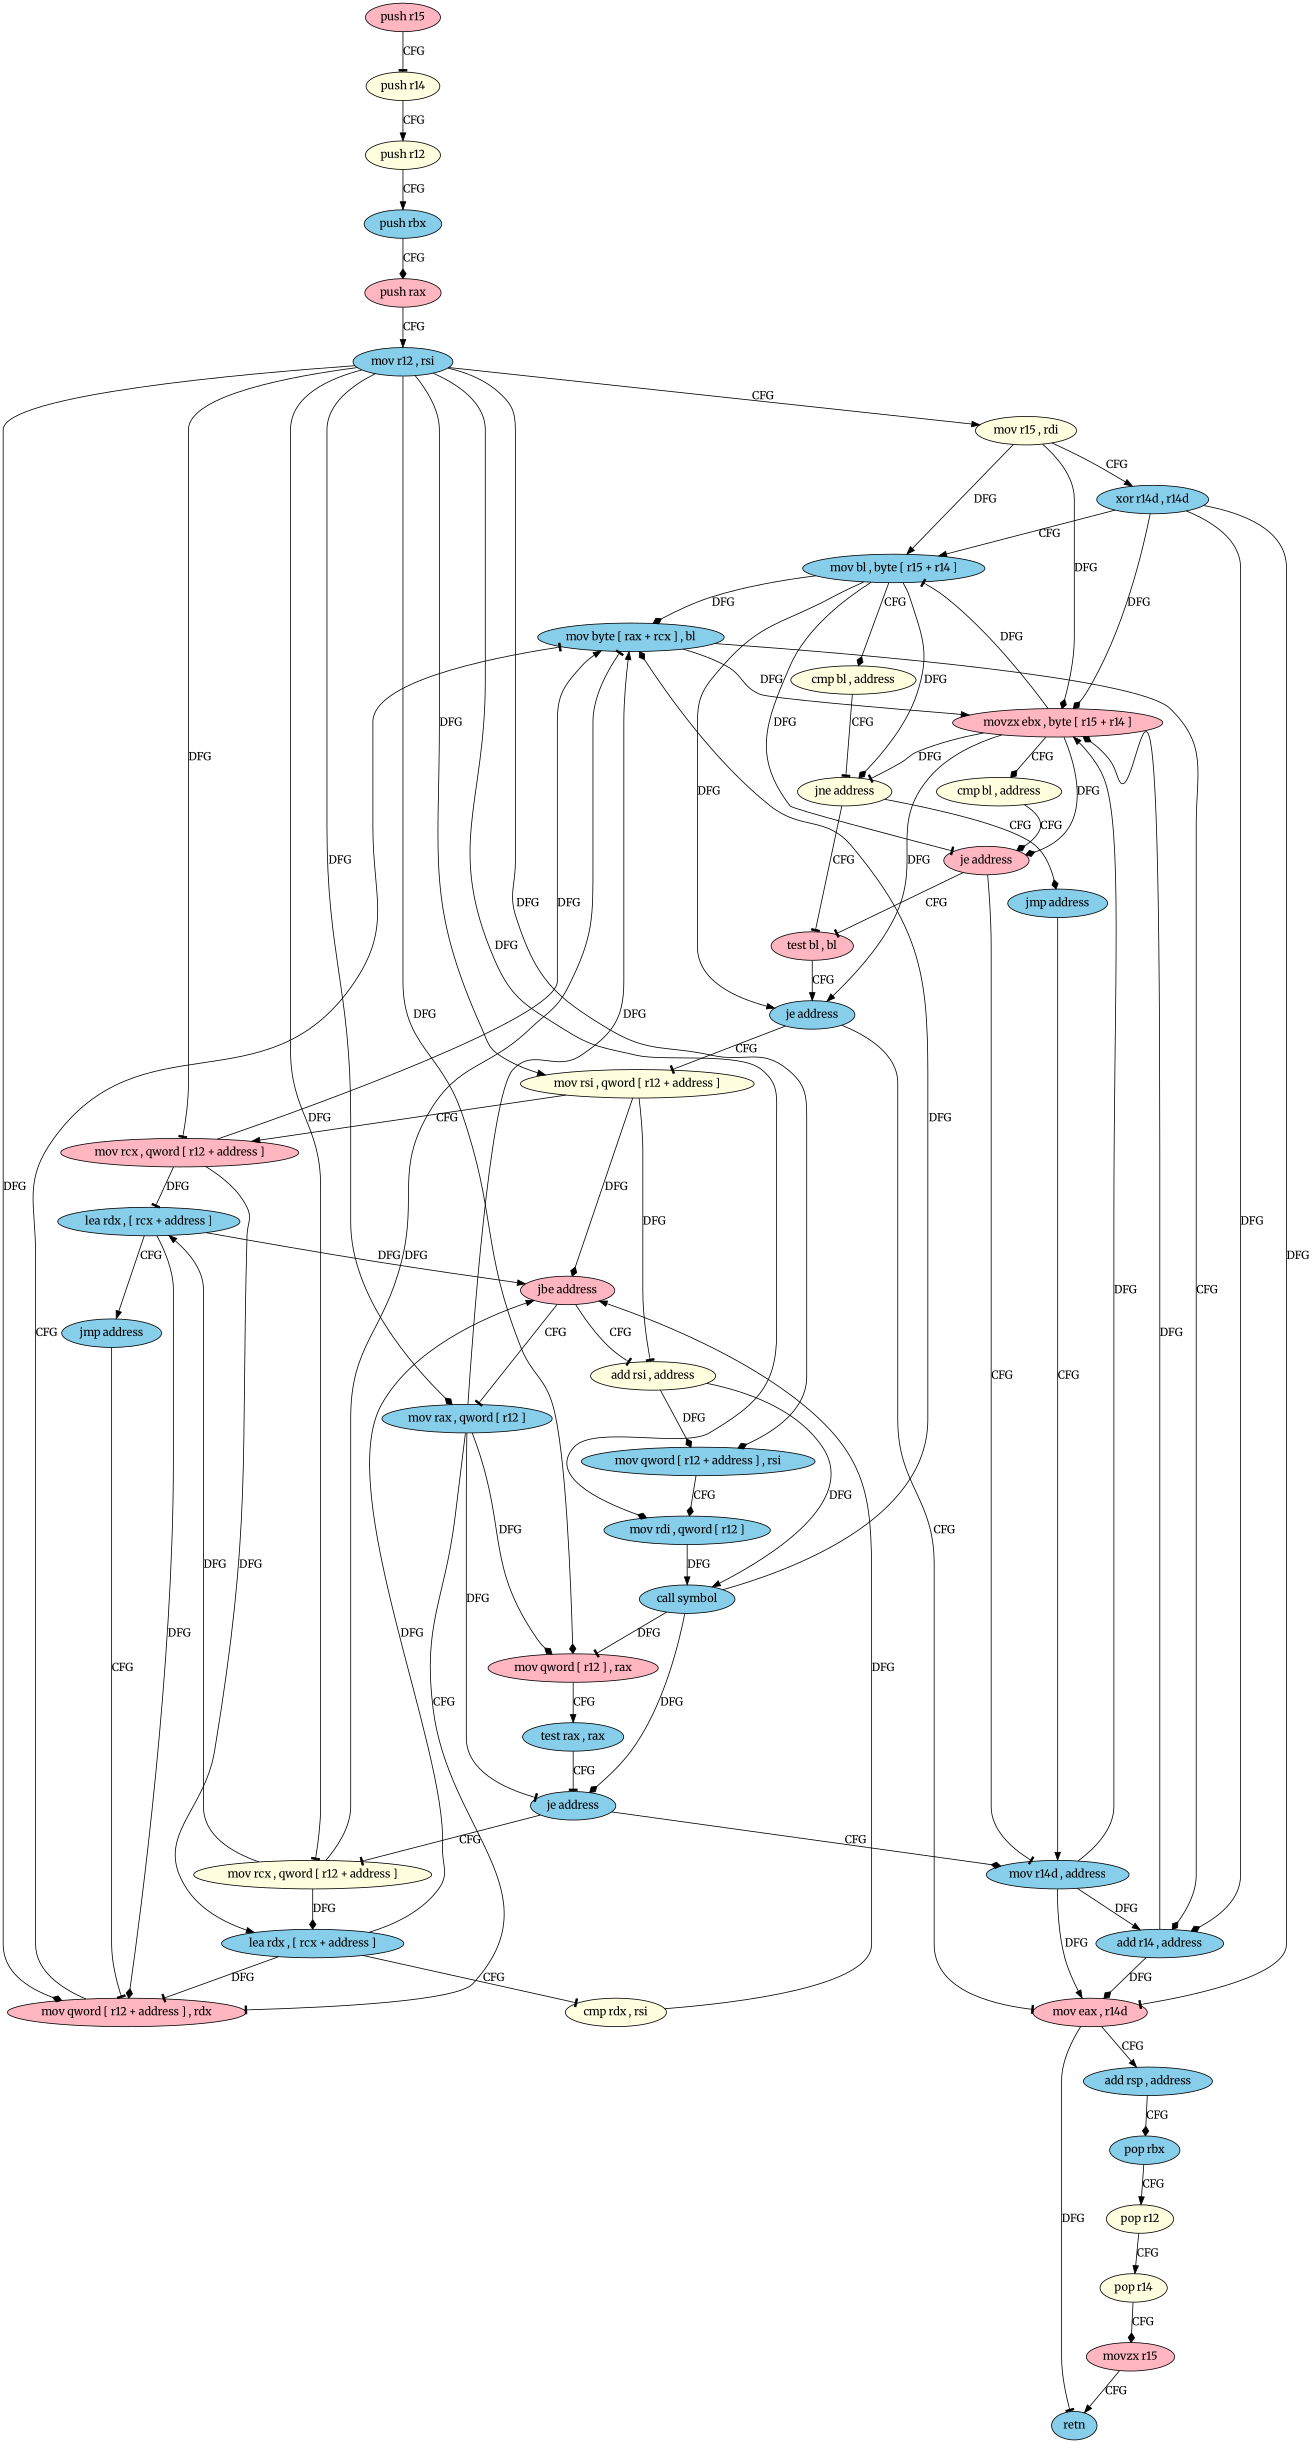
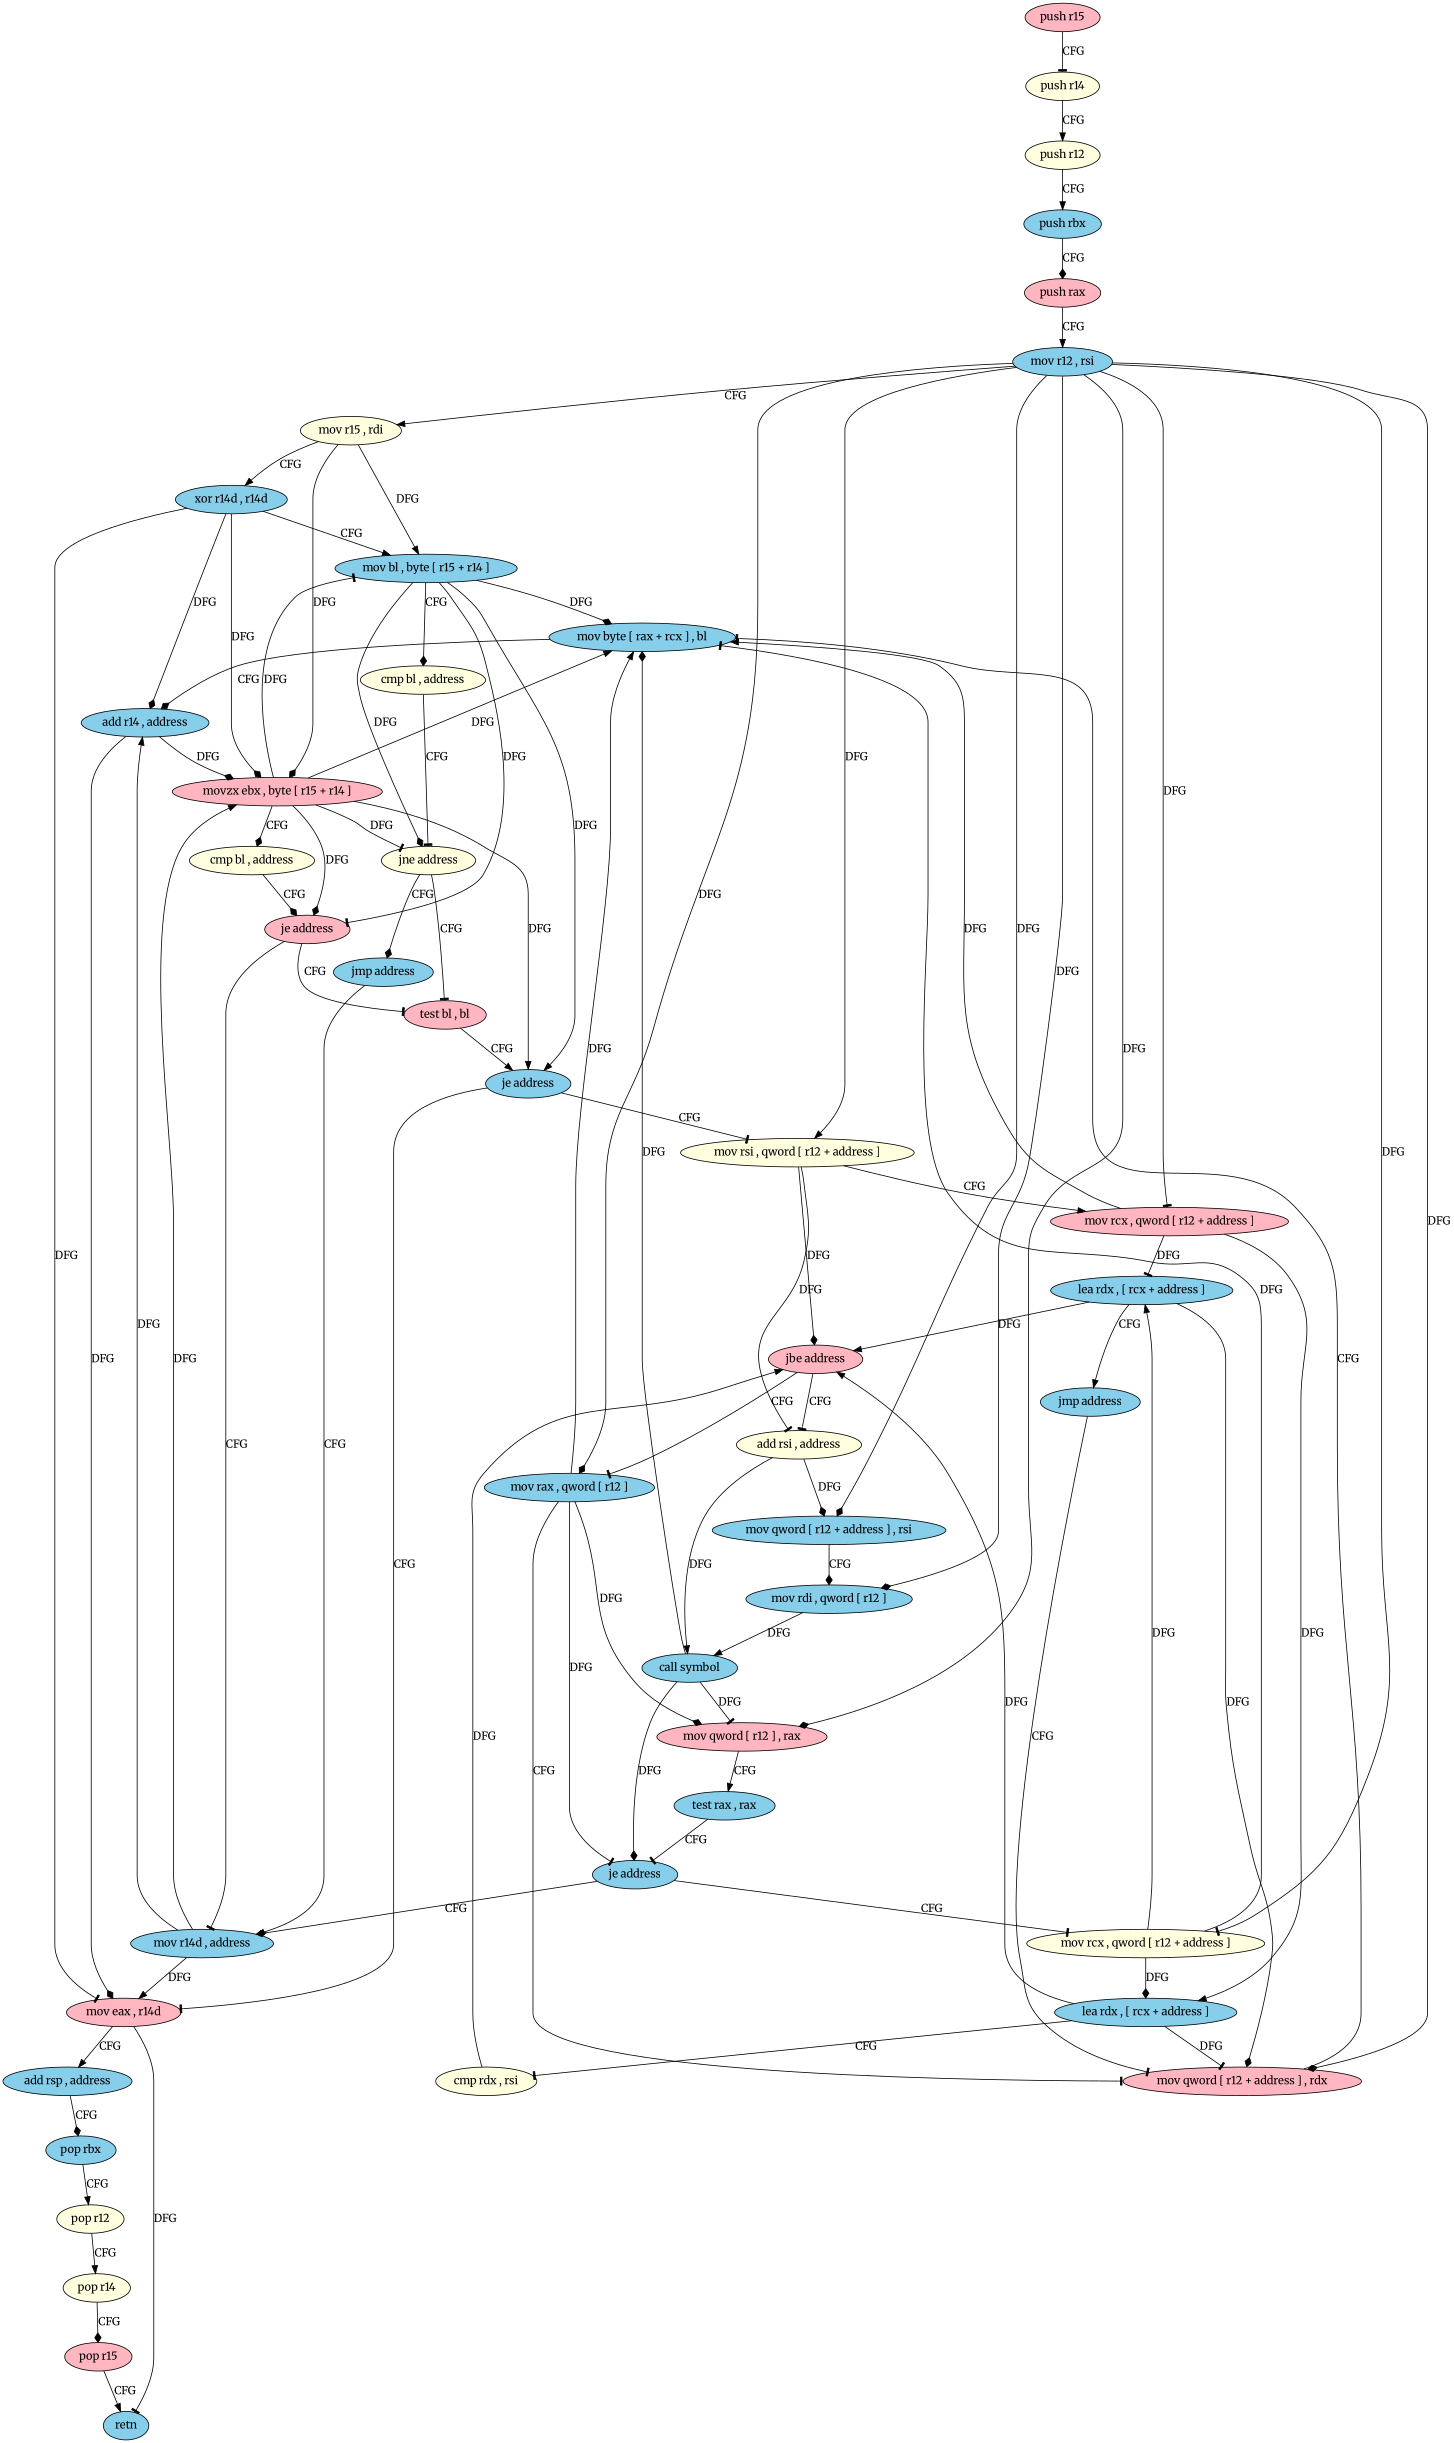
edge "mov byte [ rax + rcx ] , bl" -> "movzx ebx , byte [ r15 + r14 ]": reversed
node "movzx r15": label "movzx r15" -> "pop r15"
